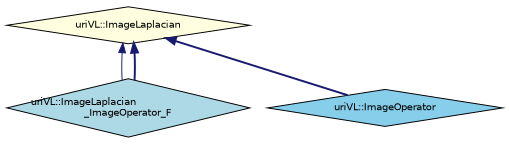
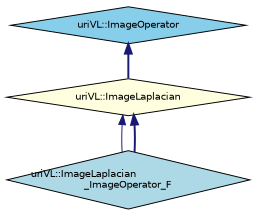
edge "uriVL::ImageOperator" -> "uriVL::ImageLaplacian": reversed
